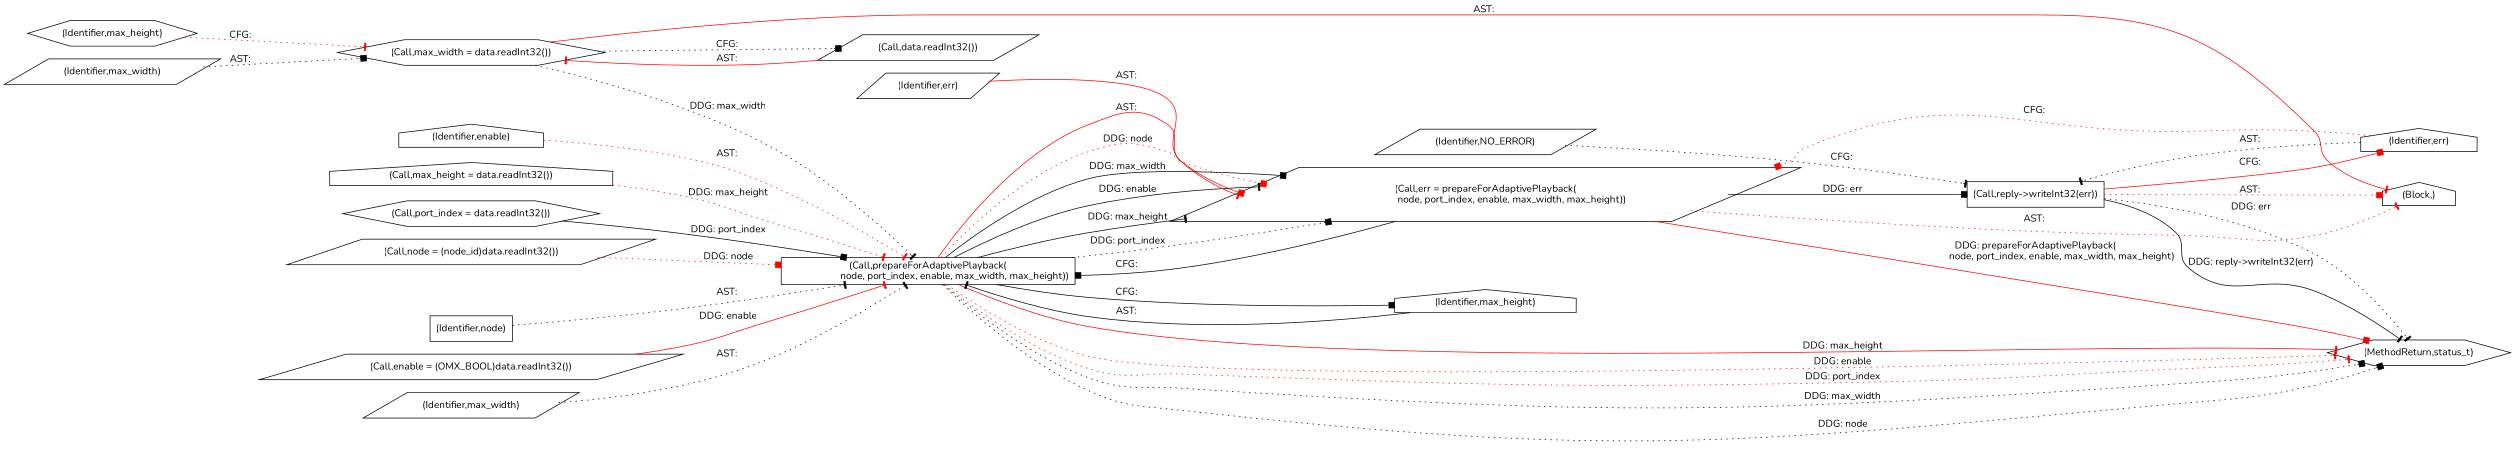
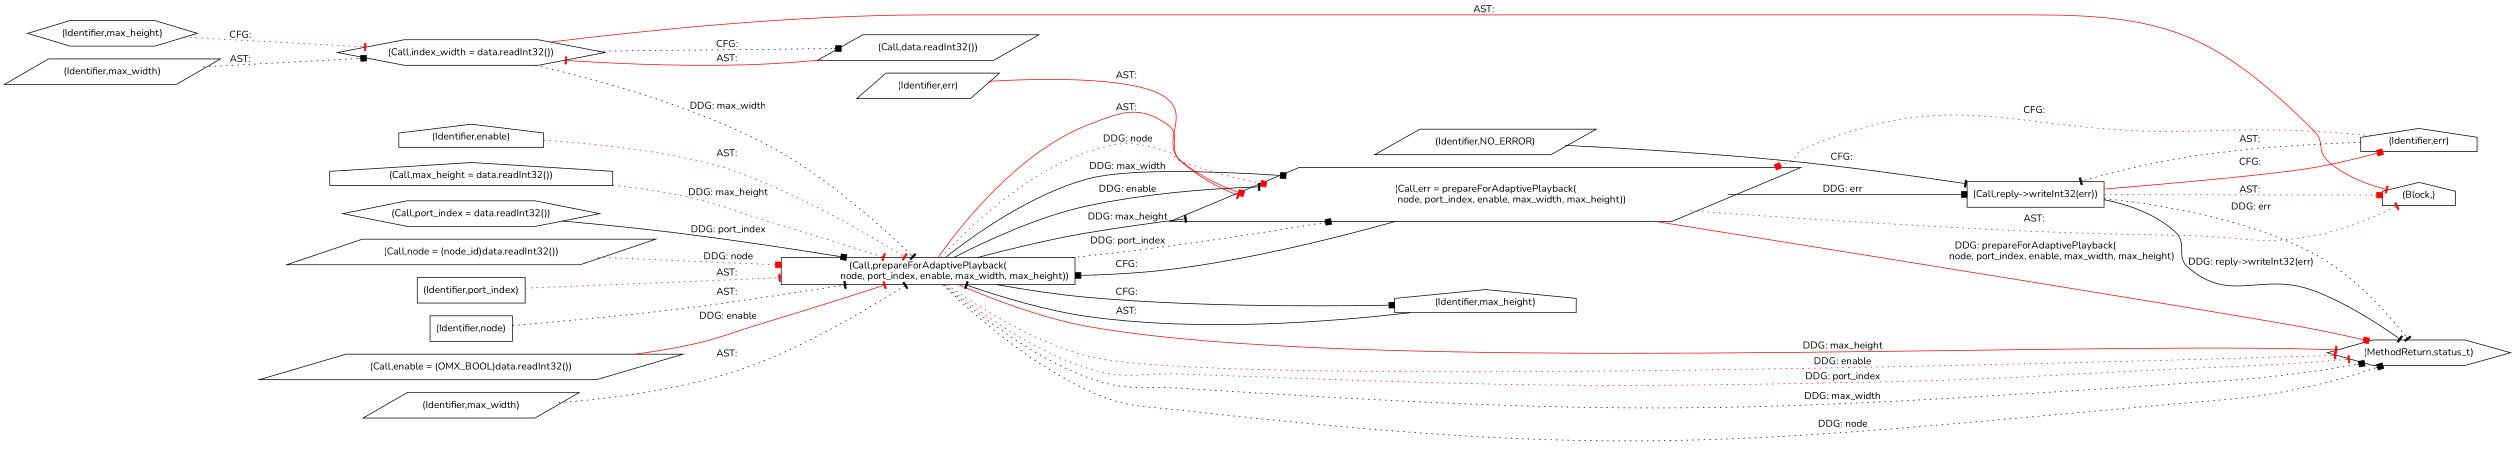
node "(Call,max_width = data.readInt32())": label "(Call,max_width = data.readInt32())" -> "(Call,index_width = data.readInt32())"
edge "(Identifier,NO_ERROR)" -> "(Call,reply->writeInt32(err))": style dotted -> solid
node "(Identifier,port_index)": added
